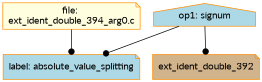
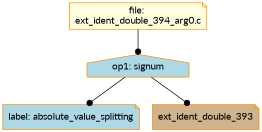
edge "file: ext_ident_double_394_arg0.c" -> "label: absolute_value_splitting": now "file: ext_ident_double_394_arg0.c" -> "op1: signum"
node "ext_ident_double_392": label "ext_ident_double_392" -> "ext_ident_double_393"
